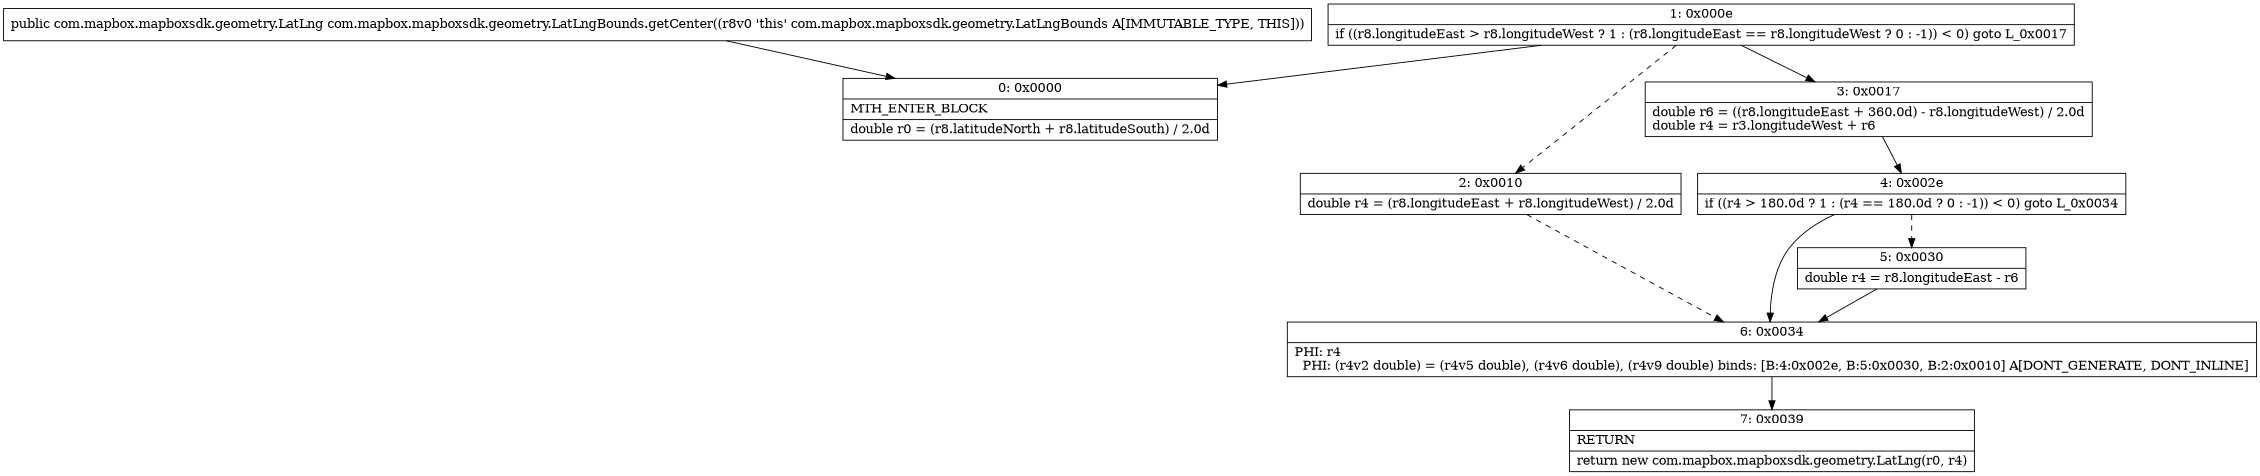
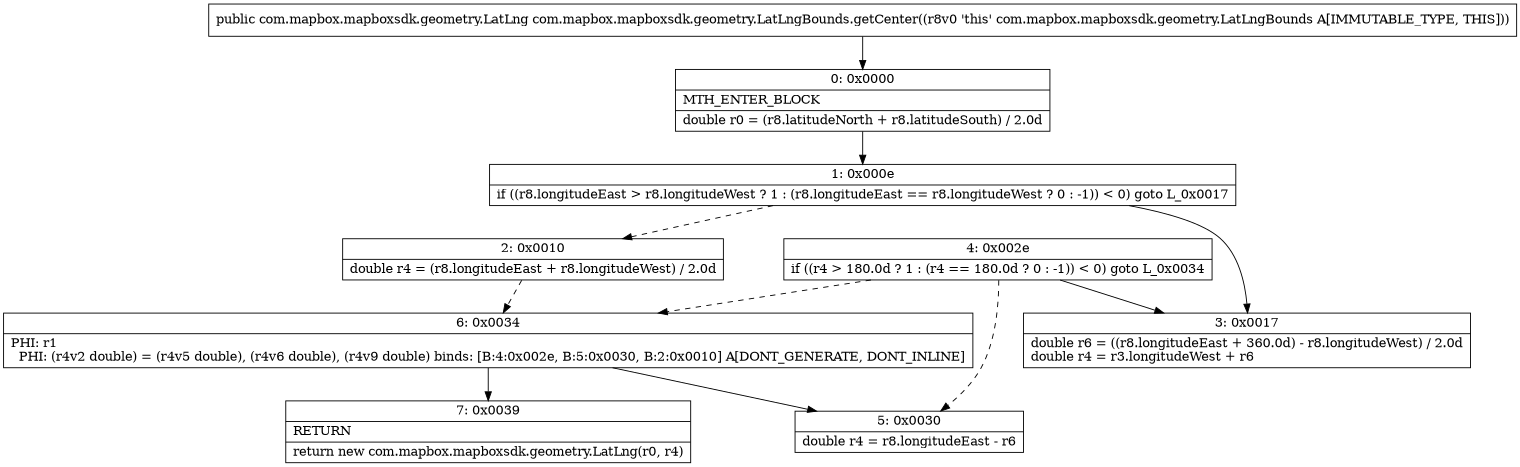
edge "1: 0x000e" -> "0: 0x0000": reversed
edge "3: 0x0017" -> "4: 0x002e": reversed
edge "4: 0x002e" -> "6: 0x0034": style solid -> dashed
edge "5: 0x0030" -> "6: 0x0034": reversed
node "6: 0x0034": text "PHI: r4" -> "PHI: r1"
